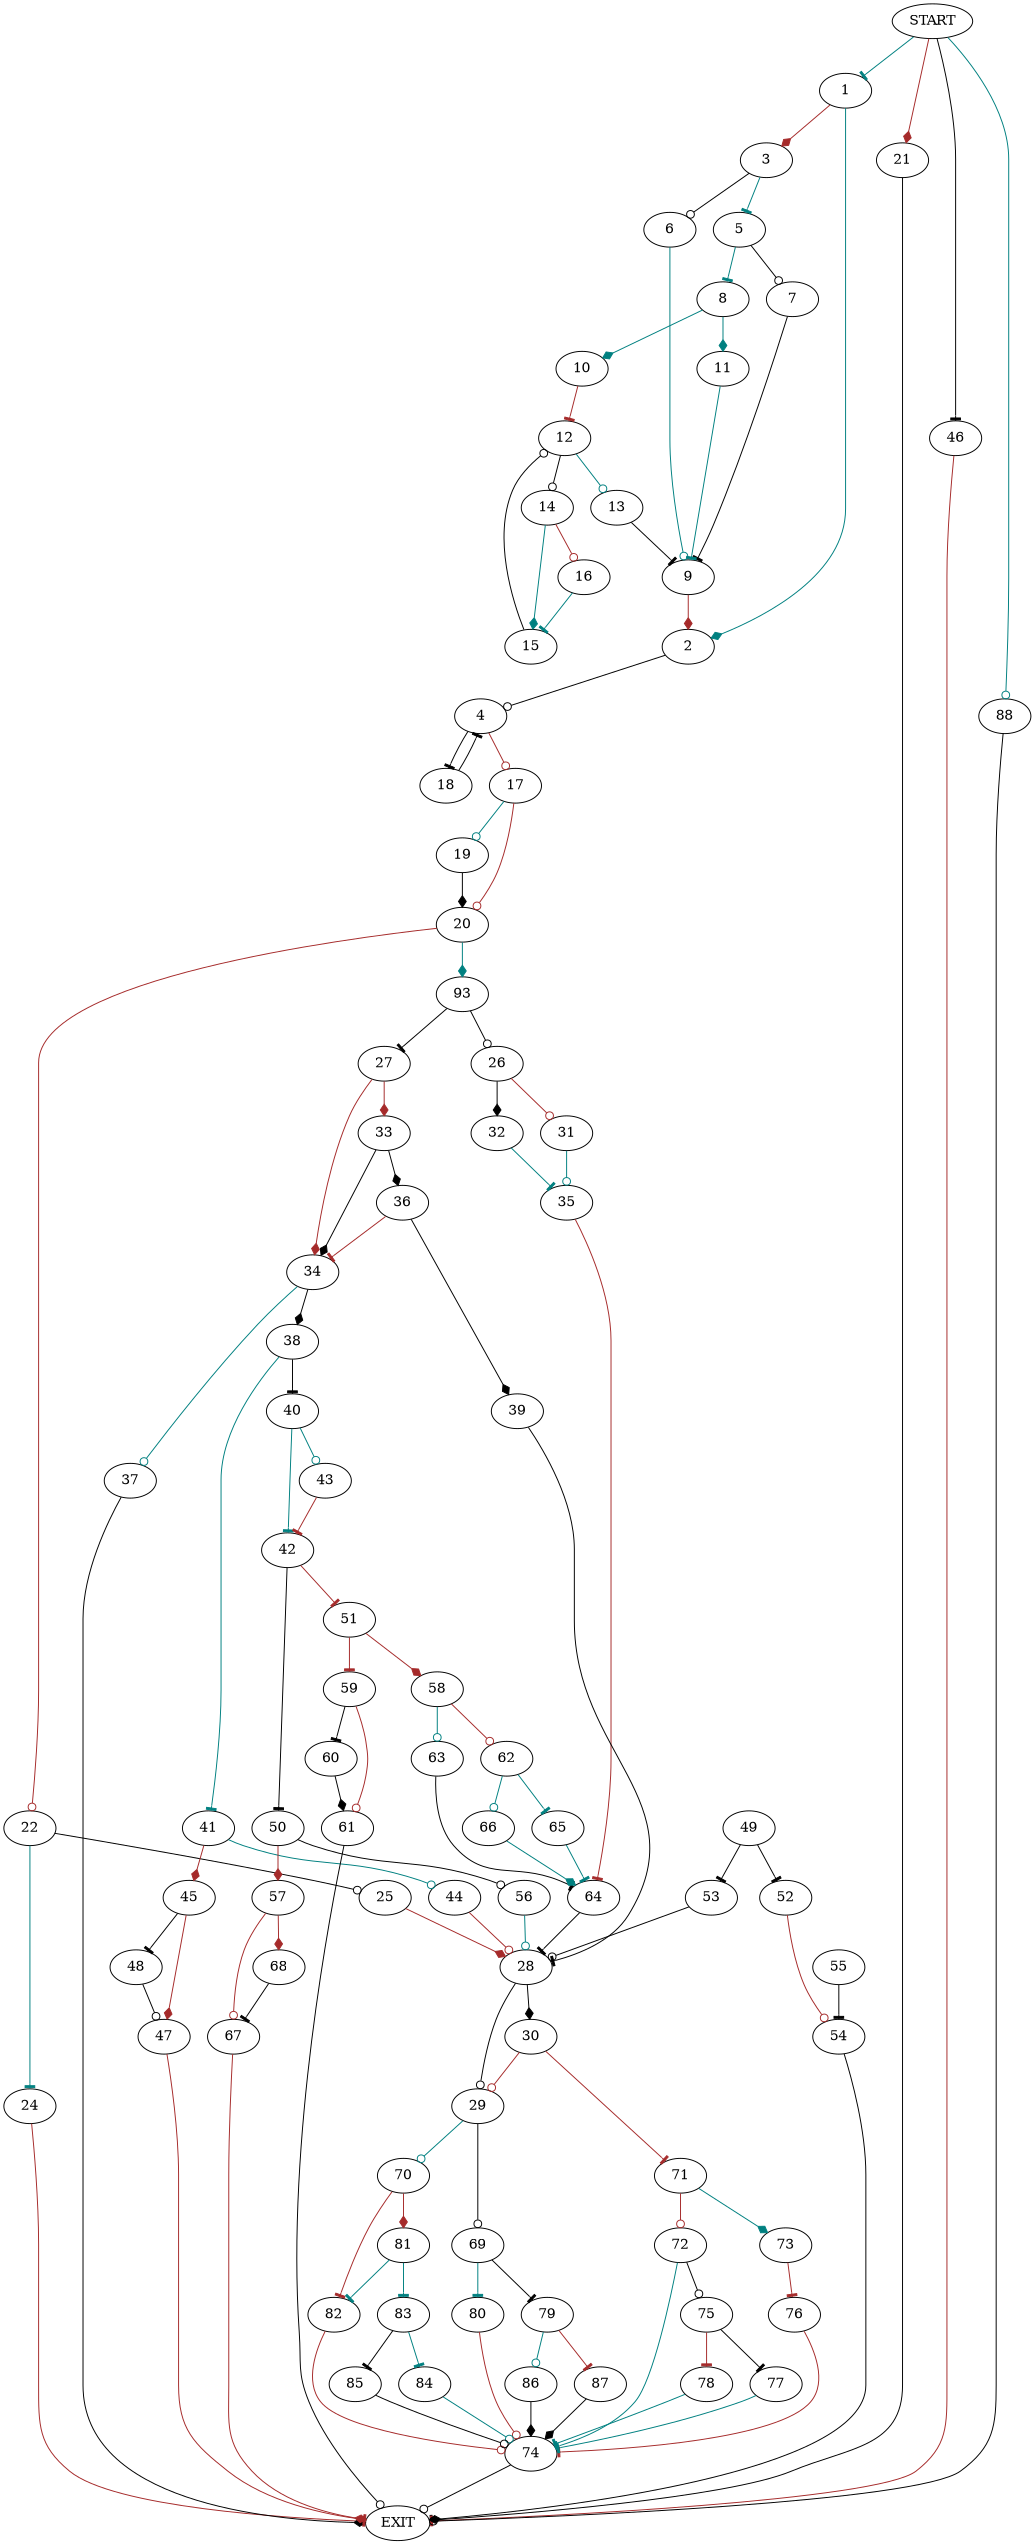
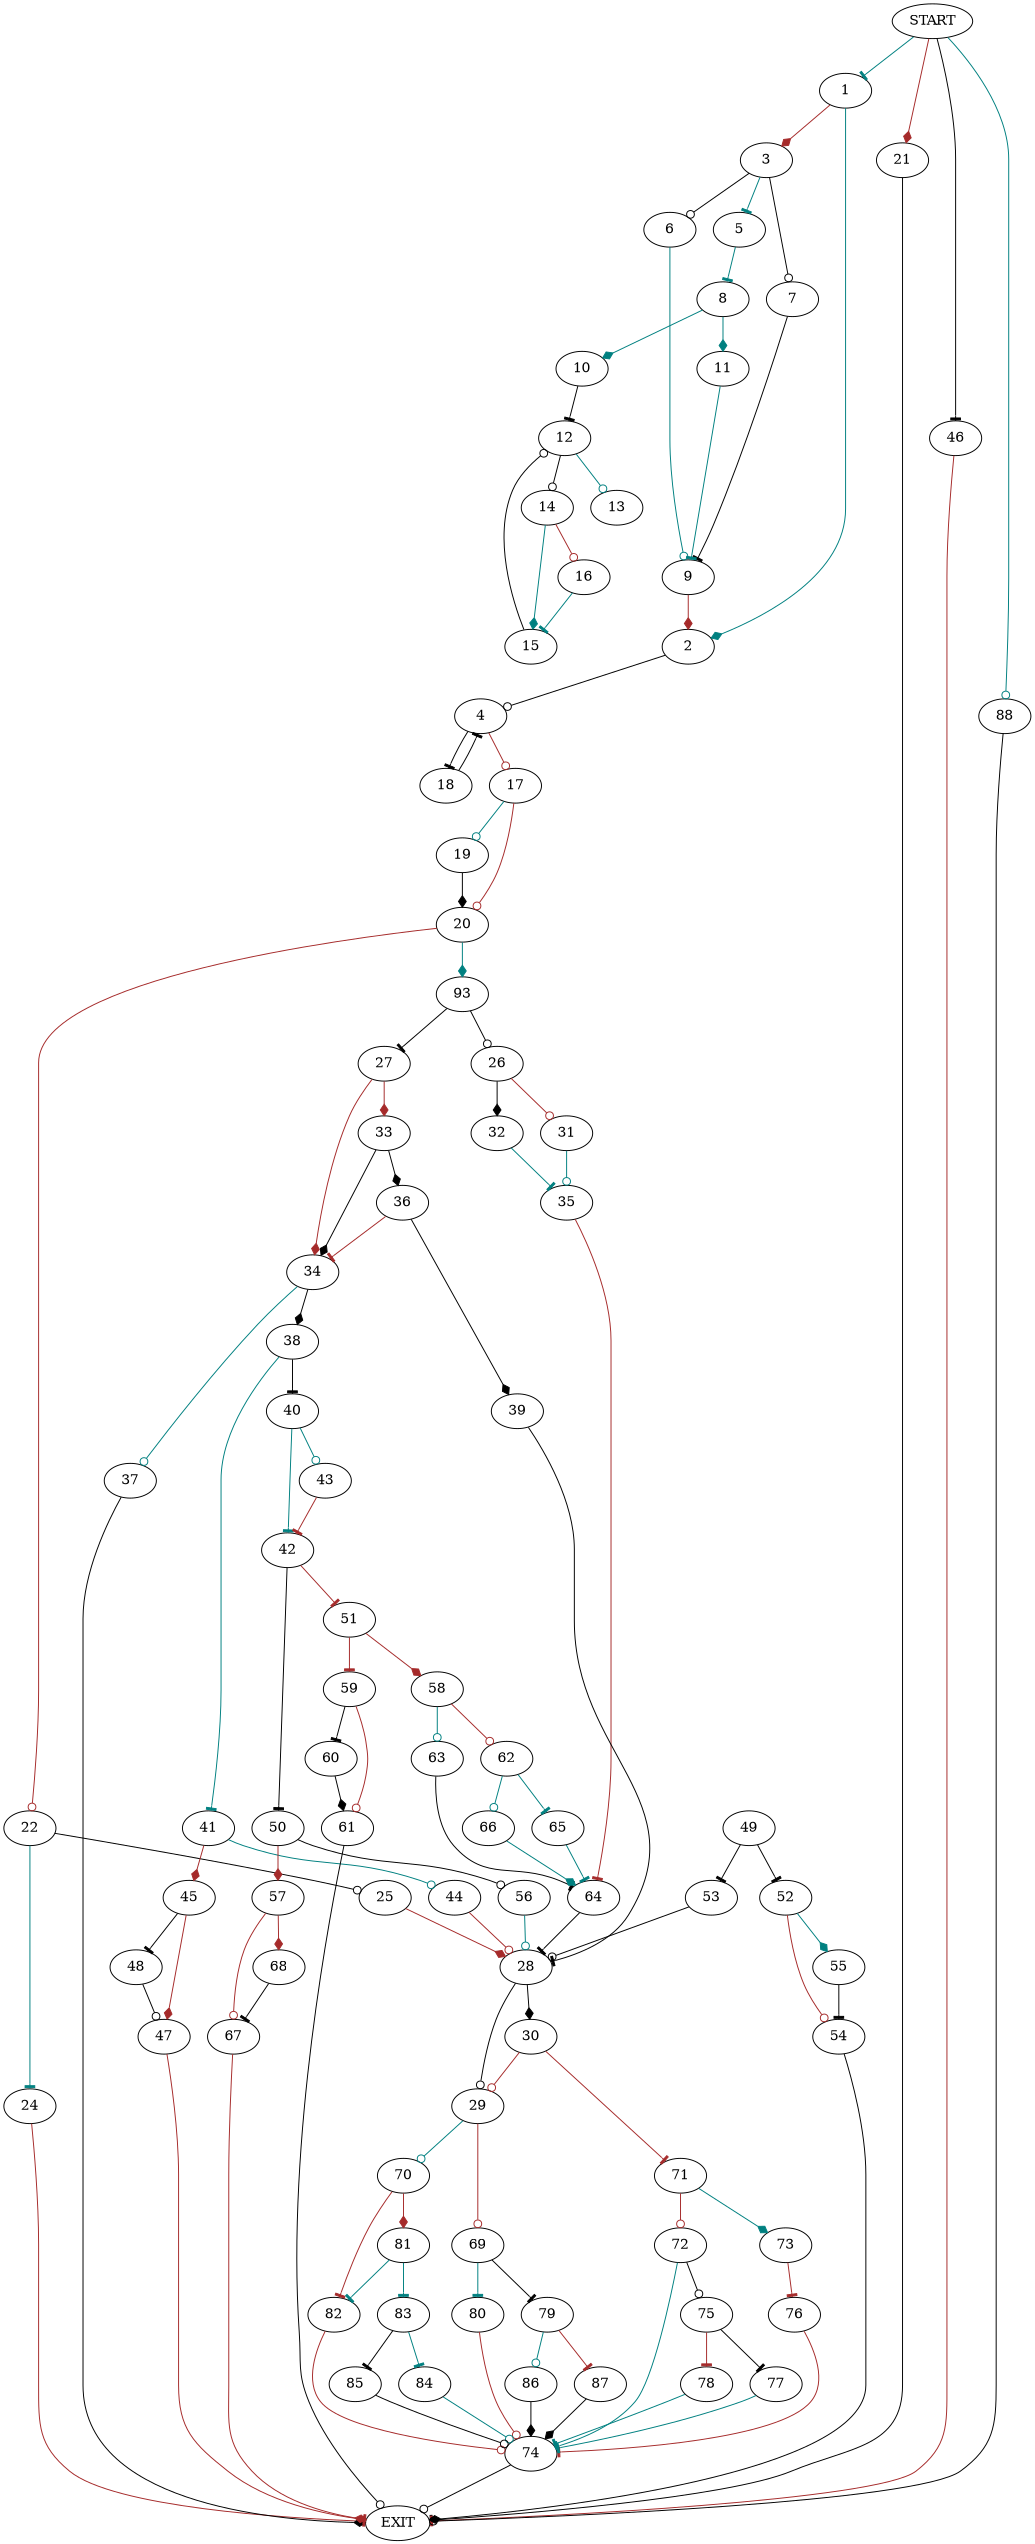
edge "5" -> "7": now "3" -> "7"
edge "10" -> "12": color brown -> black
edge "13" -> "9": removed
edge "52" -> "55": added
edge "29" -> "69": color black -> brown
